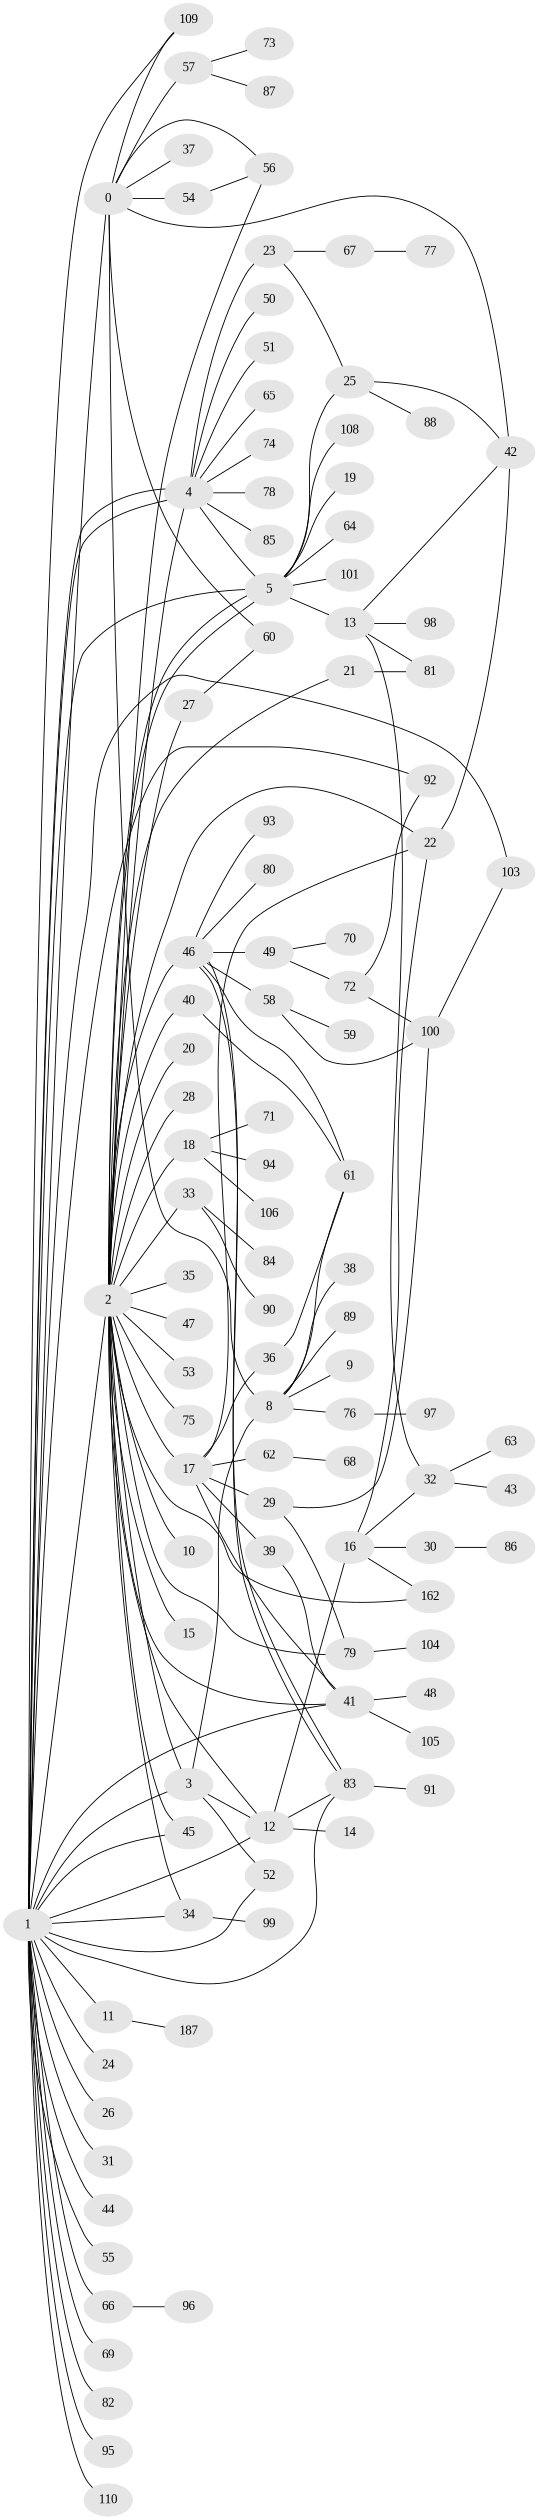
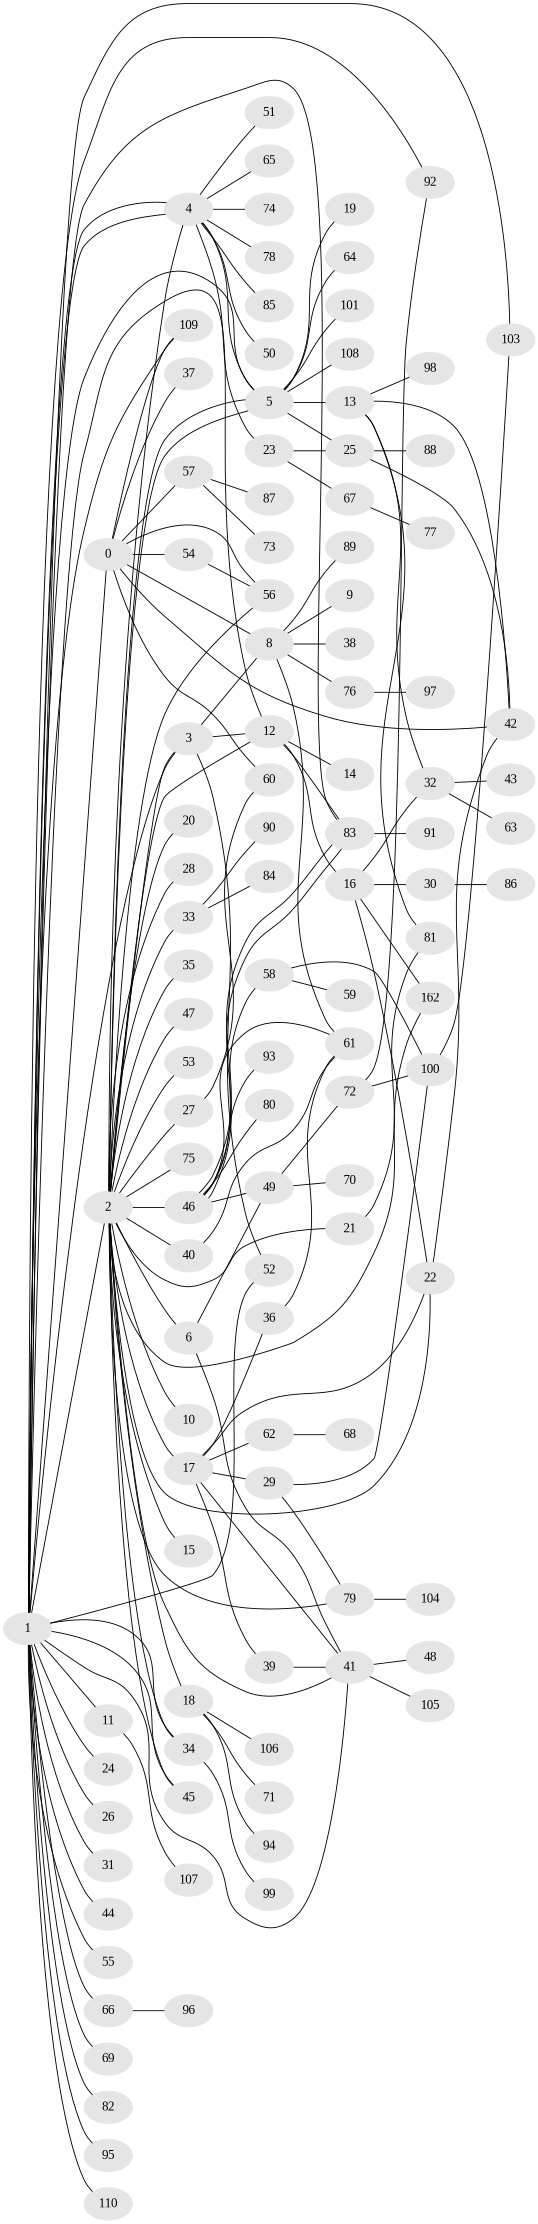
node "6": added
node "187": label "187" -> "107"
